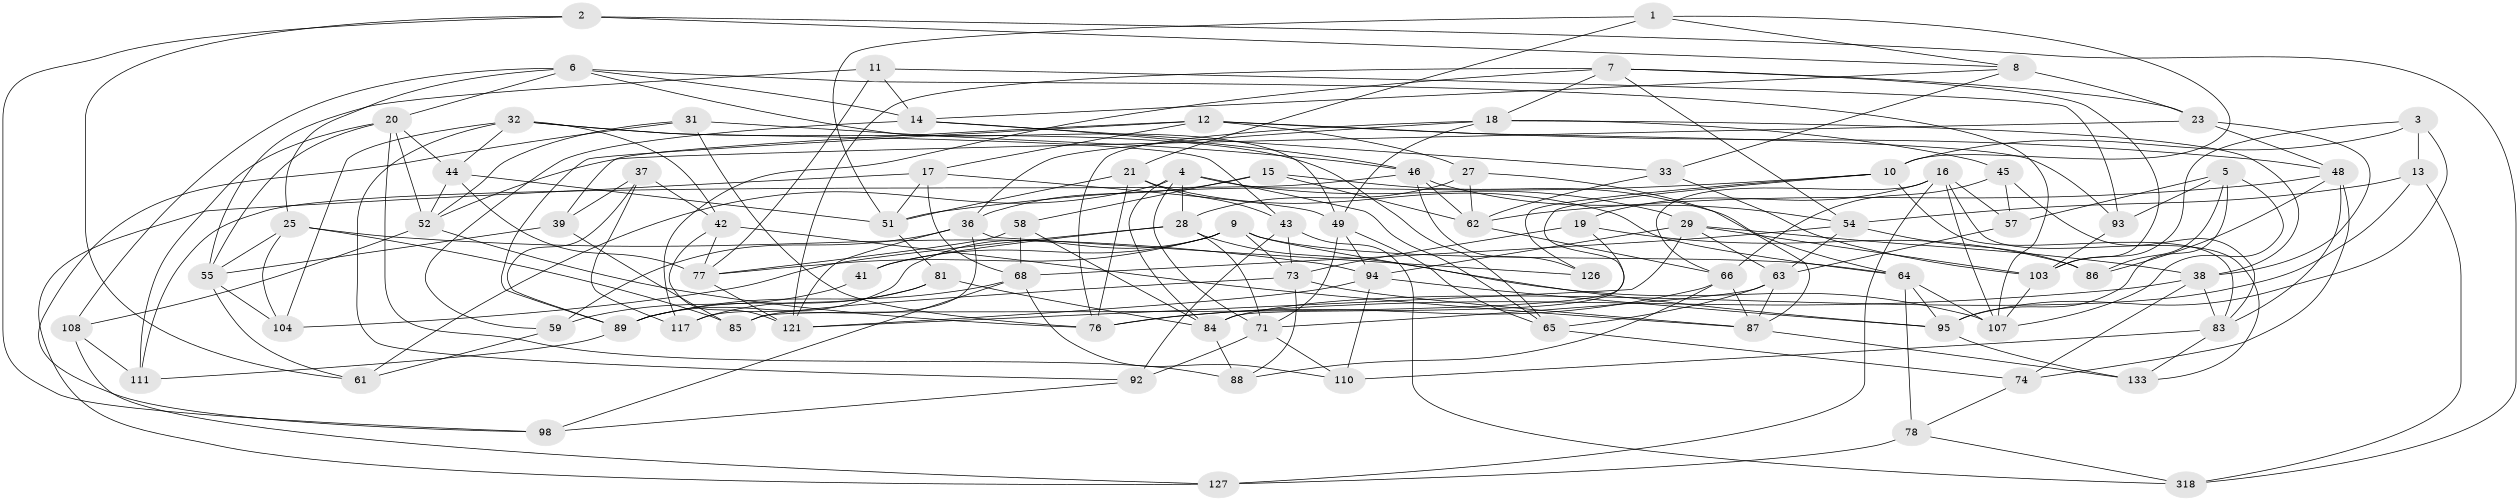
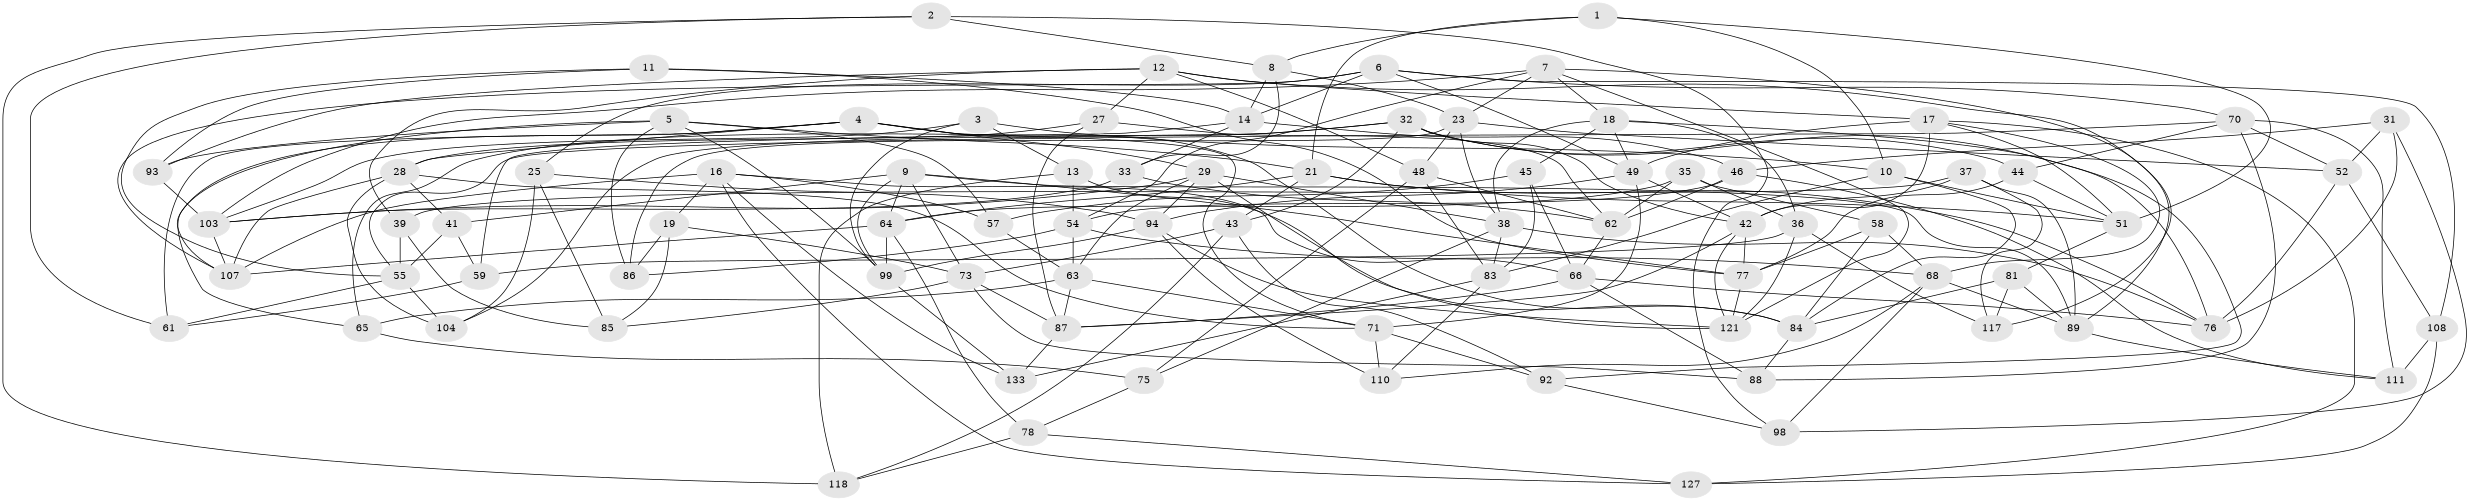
node "20": label "20" -> "70"
edge "5" -- "21": added
node "15": label "15" -> "35"
edge "44" -- "52": removed
edge "17" -- "42": added
edge "48" -- "86": now "23" -- "86"
edge "25" -- "55": now "41" -- "55"
node "126": removed
edge "49" -- "65": now "49" -- "42"
node "95": label "95" -> "99"
node "74": label "74" -> "75"
node "318": label "318" -> "118"
